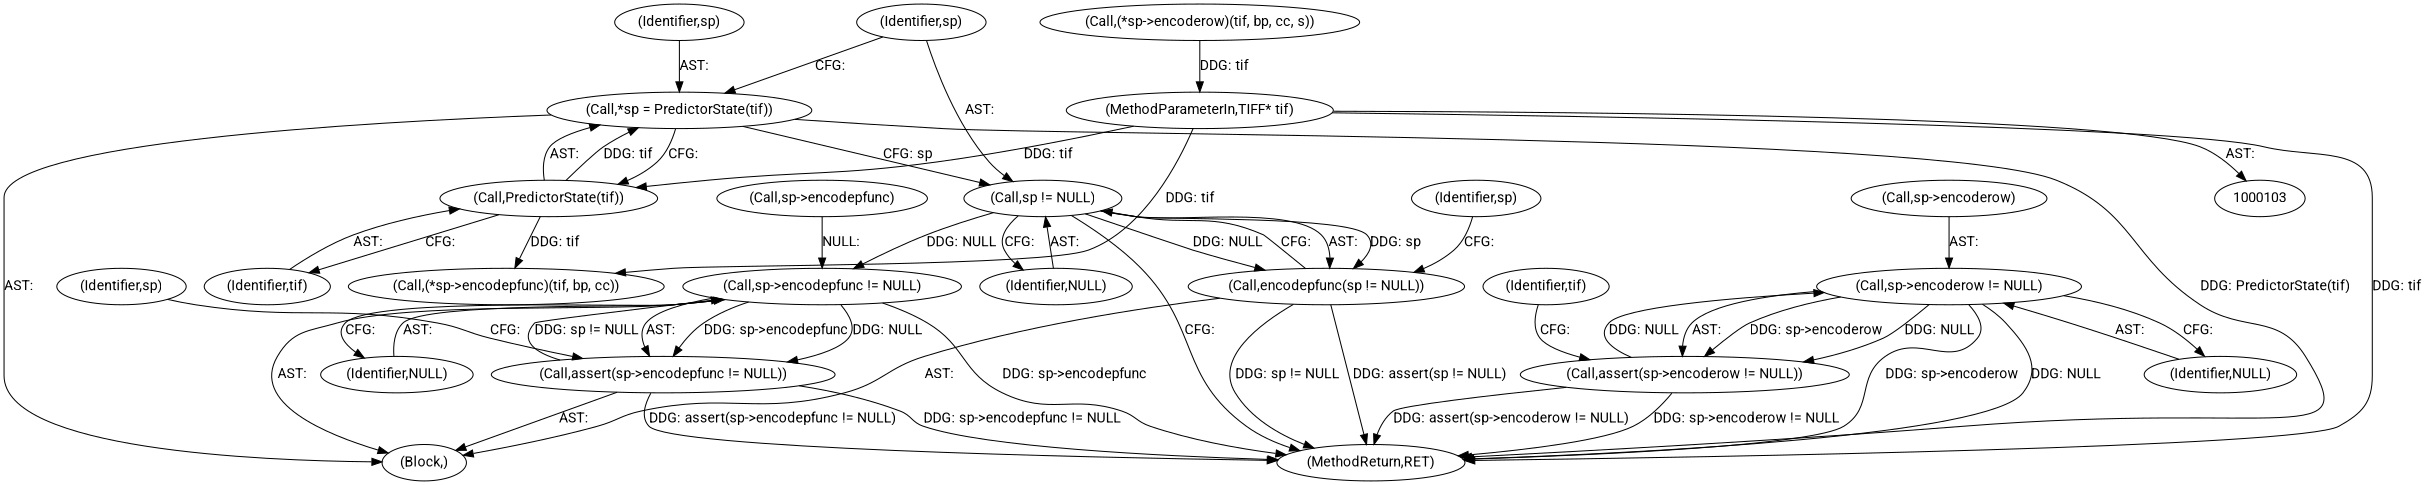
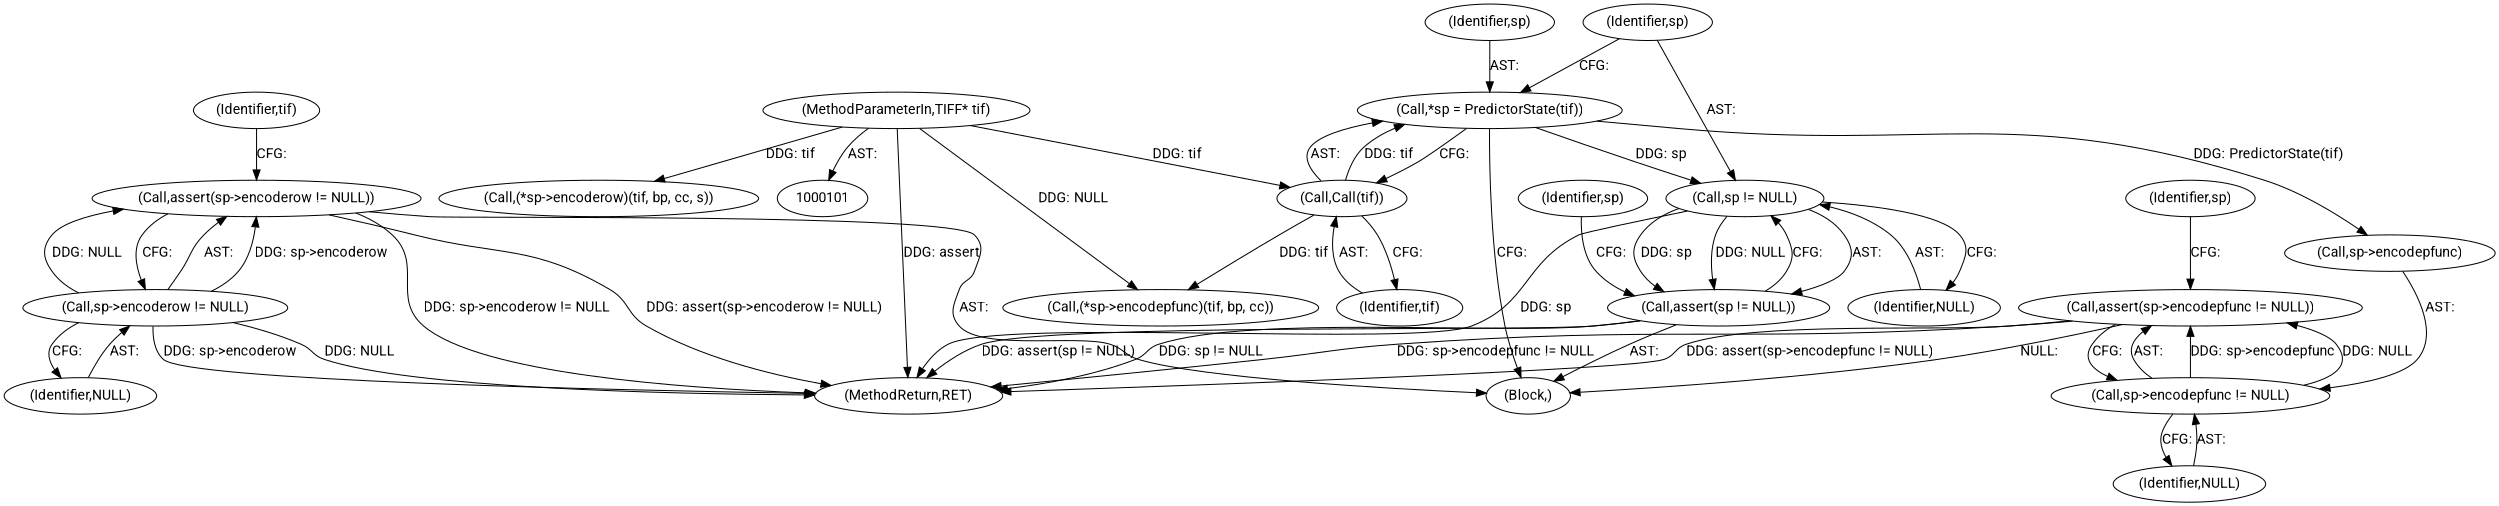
edge "(Call,(*sp->encoderow)(tif, bp, cc, s))" -> "(MethodParameterIn,TIFF* tif)": reversed
edge "(Call,*sp = PredictorState(tif))" -> "(Call,sp != NULL)": label "CFG: sp" -> "DDG: sp"
edge "(Call,*sp = PredictorState(tif))" -> "(MethodReturn,RET)": now "(Call,*sp = PredictorState(tif))" -> "(Call,sp->encodepfunc)"
node "(Call,PredictorState(tif))": label "(Call,PredictorState(tif))" -> "(Call,Call(tif))"
edge "(MethodParameterIn,TIFF* tif)" -> "(Call,(*sp->encodepfunc)(tif, bp, cc))": label "DDG: tif" -> "DDG: NULL"
node "(Call,sp->encoderow)": removed
node "1000103": label "1000103" -> "1000101"
edge "(Call,sp != NULL)" -> "(Call,sp->encodepfunc != NULL)": removed, label "DDG: NULL"
edge "(Call,sp->encodepfunc)" -> "(Call,sp->encodepfunc != NULL)": label "NULL: " -> "AST: "
edge "(Call,*sp = PredictorState(tif))" -> "(Block,)": label "AST: " -> "CFG: "
node "(Call,encodepfunc(sp != NULL))": label "(Call,encodepfunc(sp != NULL))" -> "(Call,assert(sp != NULL))"
edge "(MethodParameterIn,TIFF* tif)" -> "(MethodReturn,RET)": label "DDG: tif" -> "DDG: assert"
edge "(Call,sp->encodepfunc != NULL)" -> "(Block,)": now "(Call,assert(sp->encoderow != NULL))" -> "(Block,)"
edge "(Call,assert(sp->encodepfunc != NULL))" -> "(Call,sp->encodepfunc != NULL)": label "DDG: sp != NULL" -> "CFG: "
edge "(Call,sp != NULL)" -> "(MethodReturn,RET)": label "CFG: " -> "DDG: sp"
edge "(Call,assert(sp->encoderow != NULL))" -> "(Call,sp->encoderow != NULL)": label "DDG: NULL" -> "CFG: "
edge "(Call,sp->encodepfunc != NULL)" -> "(MethodReturn,RET)": removed, label "DDG: sp->encodepfunc"
edge "(Call,assert(sp->encodepfunc != NULL))" -> "(Block,)": label "AST: " -> "NULL: "
